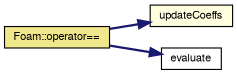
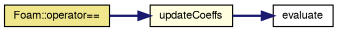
edge "Foam::operator==" -> "evaluate": now "updateCoeffs" -> "evaluate"
